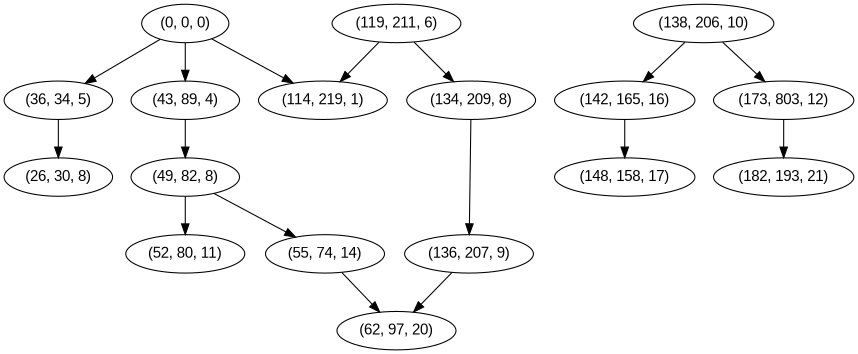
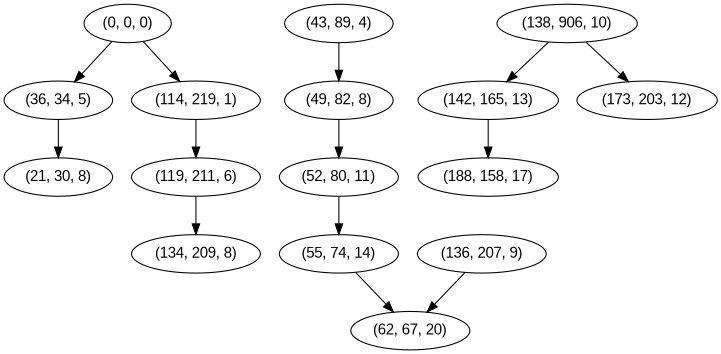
node "(138, 206, 10)": label "(138, 206, 10)" -> "(138, 906, 10)"
edge "(0, 0, 0)" -> "(43, 89, 4)": removed
edge "(119, 211, 6)" -> "(114, 219, 1)": reversed
node "(142, 165, 16)": label "(142, 165, 16)" -> "(142, 165, 13)"
node "(173, 803, 12)": label "(173, 803, 12)" -> "(173, 203, 12)"
edge "(134, 209, 8)" -> "(136, 207, 9)": removed
node "(26, 30, 8)": label "(26, 30, 8)" -> "(21, 30, 8)"
node "(148, 158, 17)": label "(148, 158, 17)" -> "(188, 158, 17)"
node "(182, 193, 21)": removed
edge "(49, 82, 8)" -> "(55, 74, 14)": now "(52, 80, 11)" -> "(55, 74, 14)"
node "(62, 97, 20)": label "(62, 97, 20)" -> "(62, 67, 20)"
